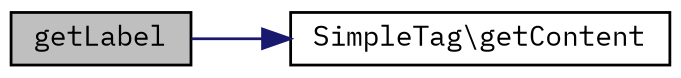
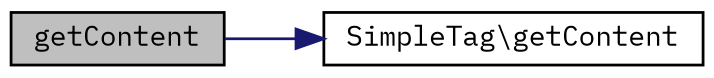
node "getLabel": label "getLabel" -> "getContent"
